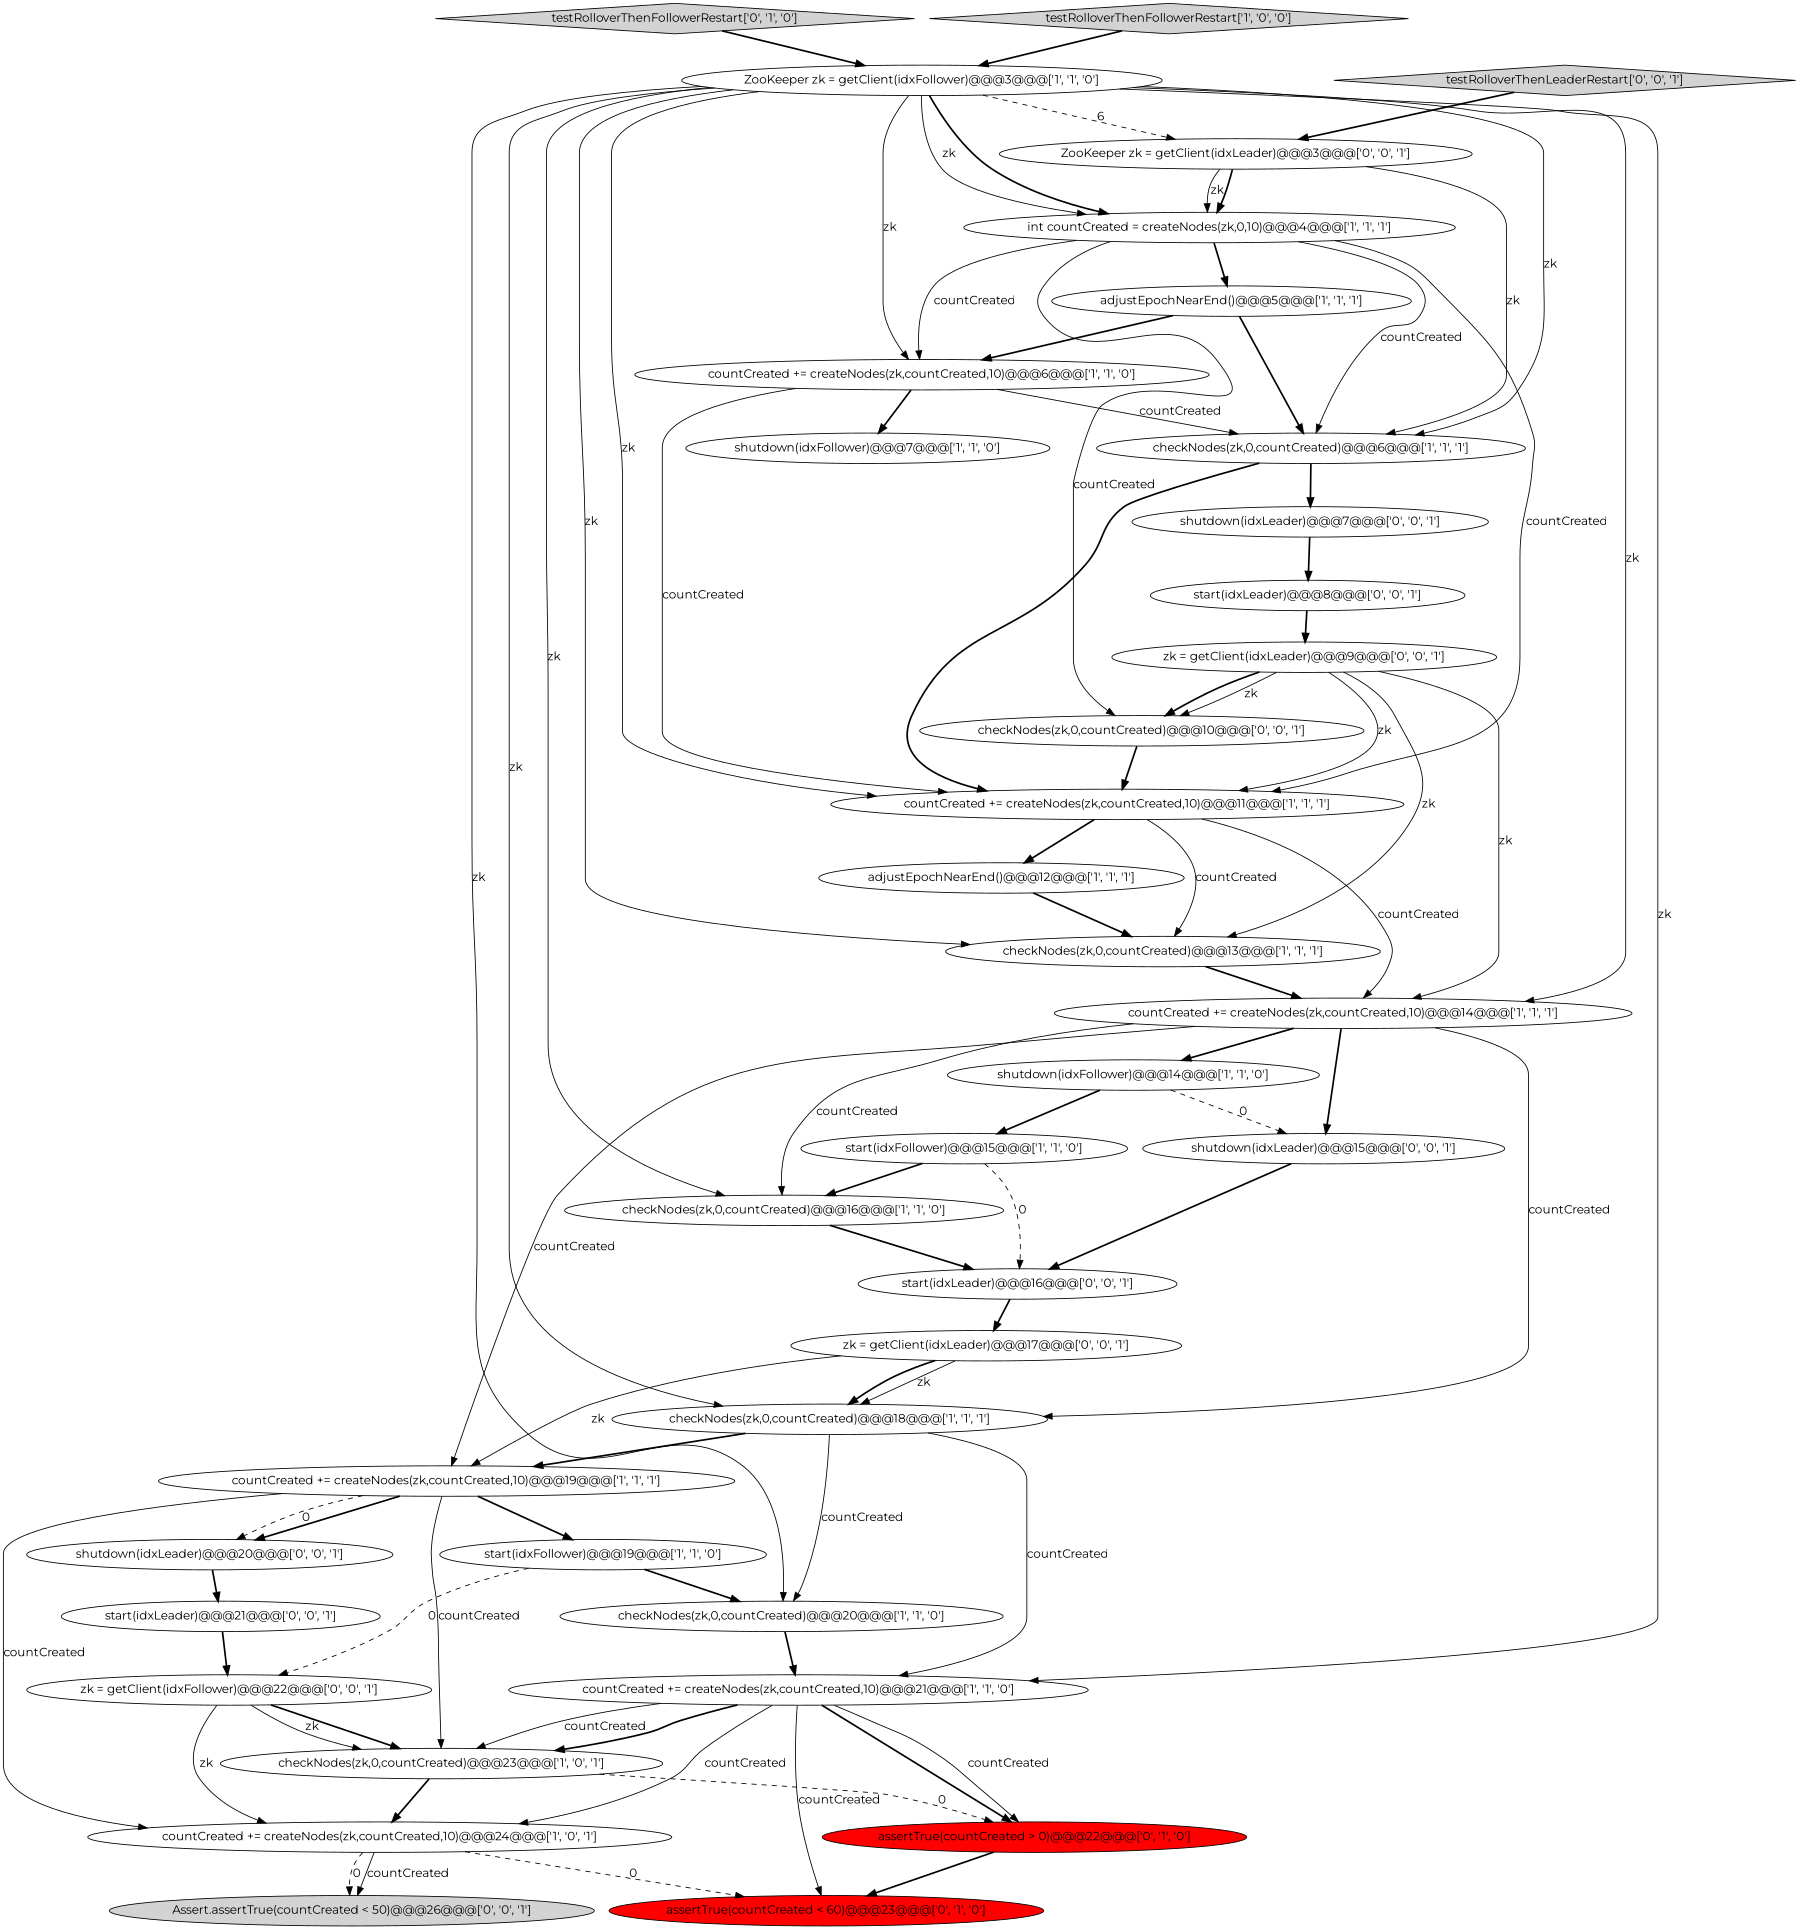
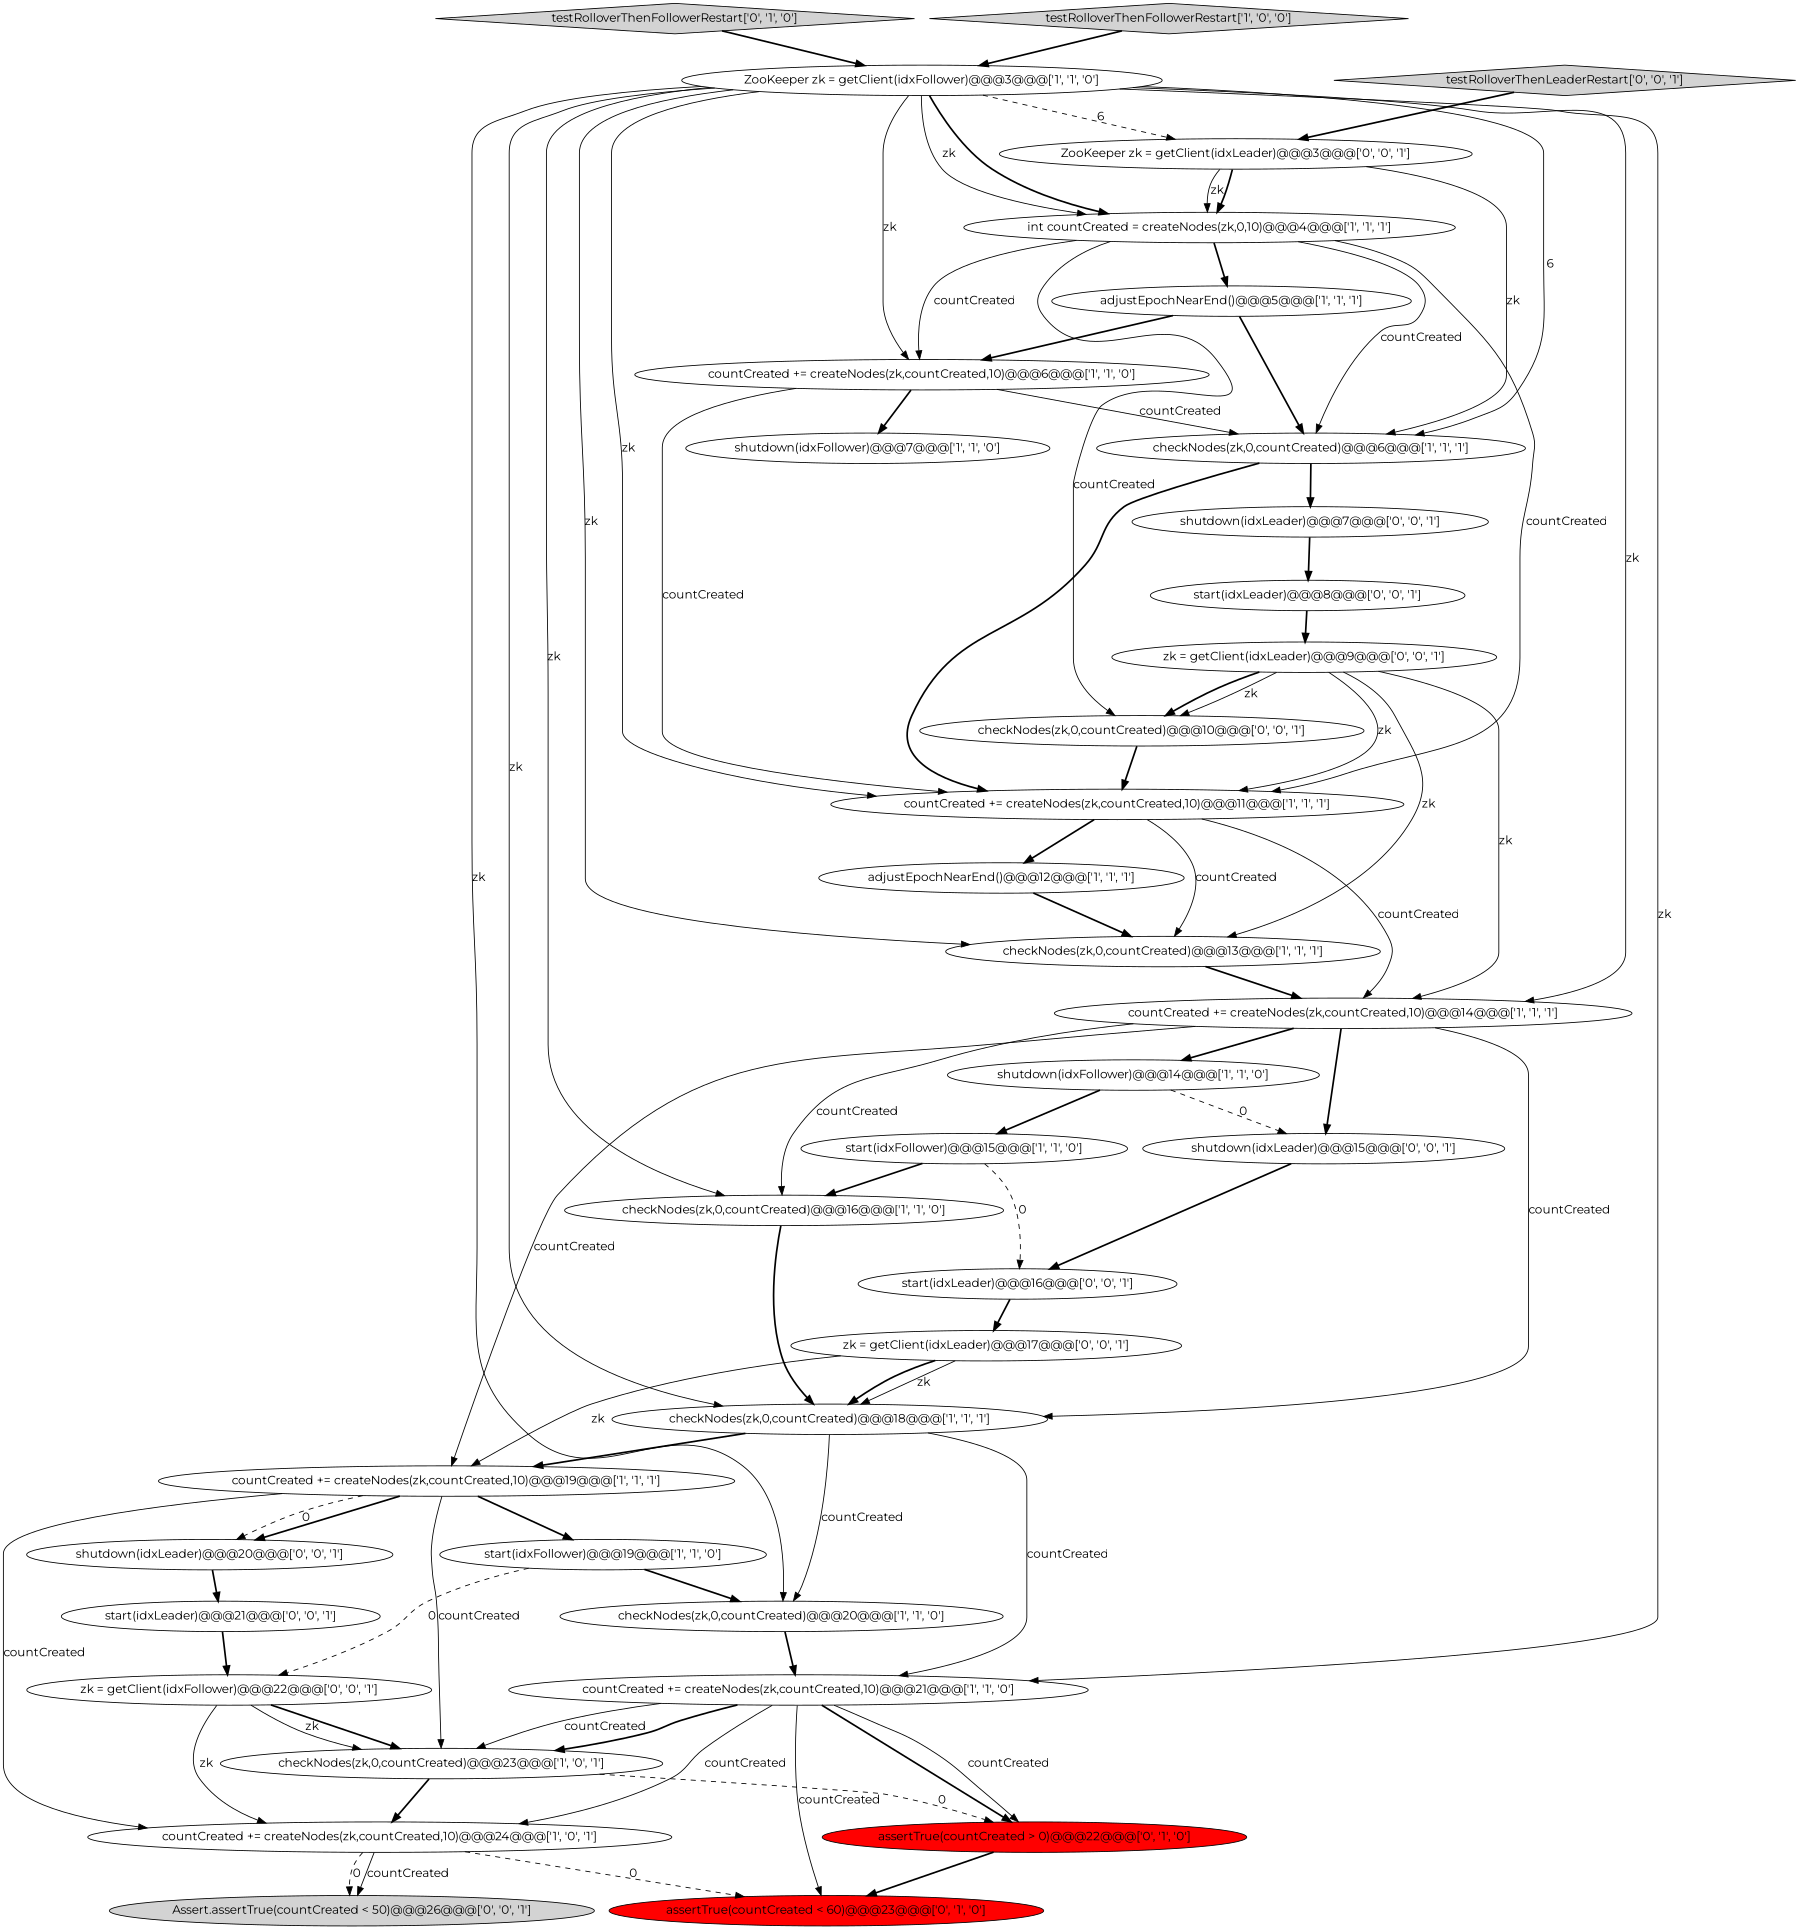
edge "ZooKeeper zk = getClient(idxFollower)@@@3@@@['1', '1', '0']" -> "checkNodes(zk,0,countCreated)@@@6@@@['1', '1', '1']": label "zk" -> "6"
edge "checkNodes(zk,0,countCreated)@@@16@@@['1', '1', '0']" -> "start(idxLeader)@@@16@@@['0', '0', '1']": now "checkNodes(zk,0,countCreated)@@@16@@@['1', '1', '0']" -> "checkNodes(zk,0,countCreated)@@@18@@@['1', '1', '1']"
